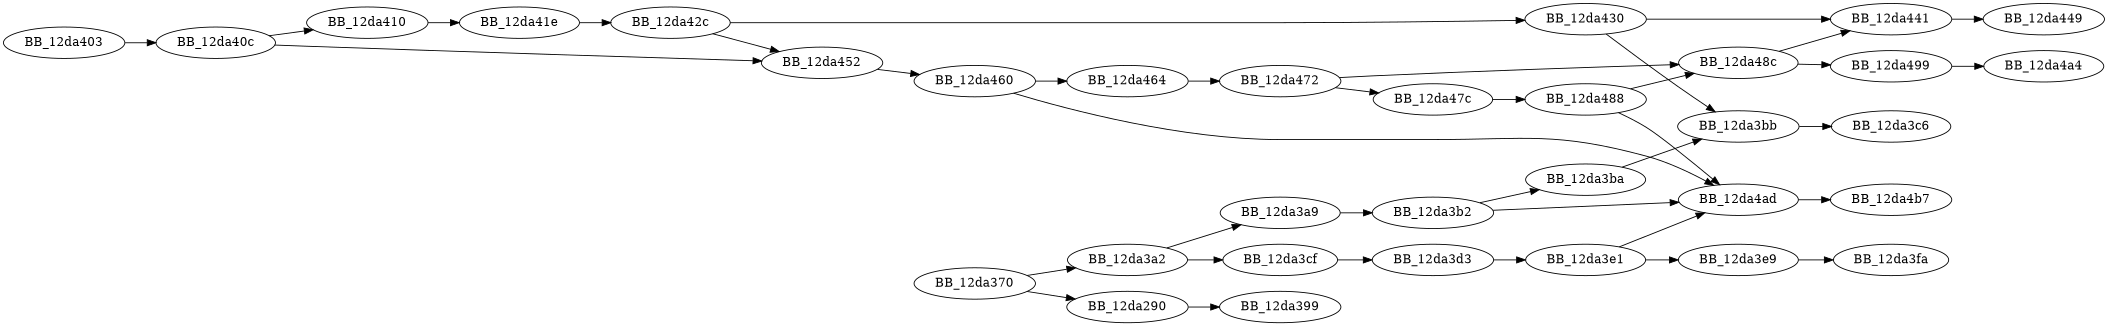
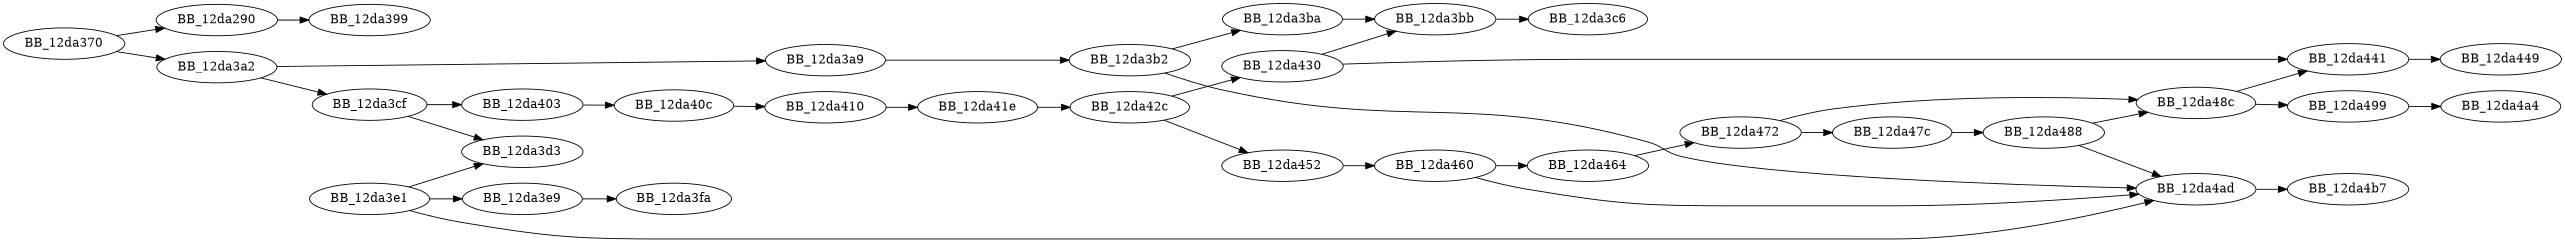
edge "BB_12da40c" -> "BB_12da452": removed
edge "BB_12da3cf" -> "BB_12da403": added
edge "BB_12da3d3" -> "BB_12da3e1": reversed
